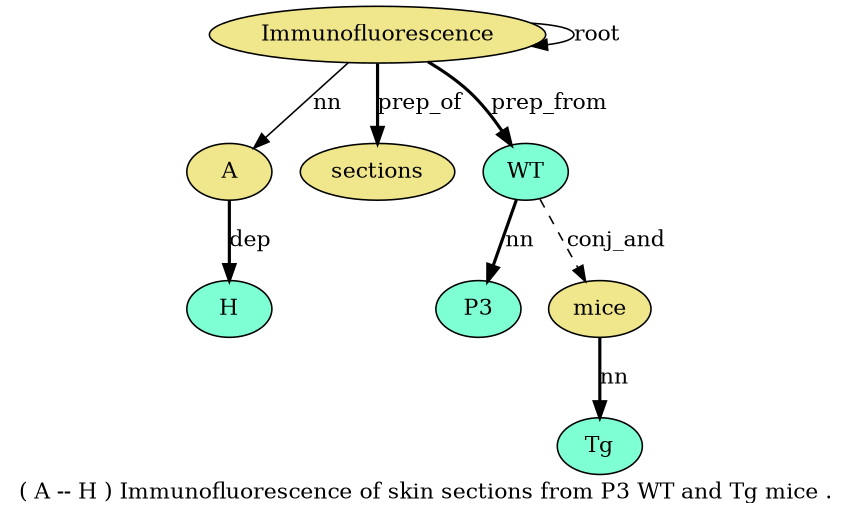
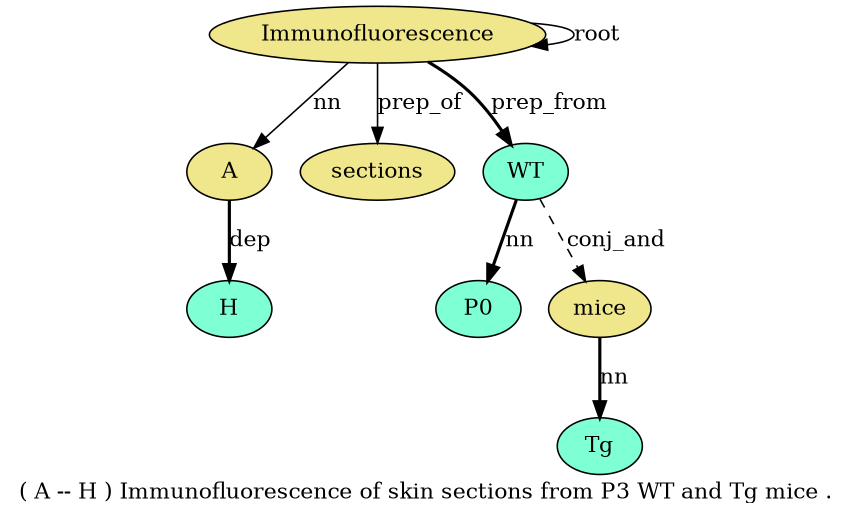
edge "Immunofluorescence" -> "sections": style bold -> solid
node "P3": label "P3" -> "P0"
